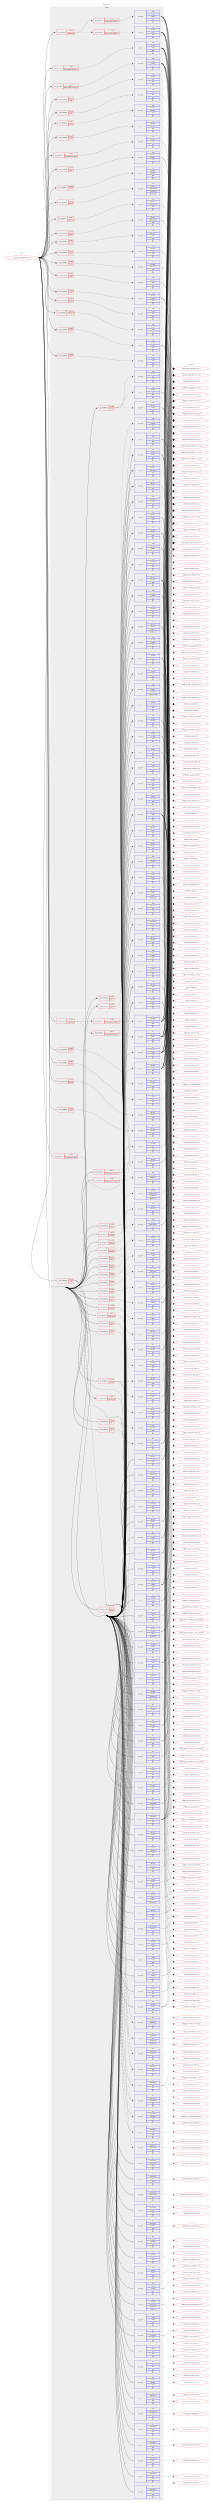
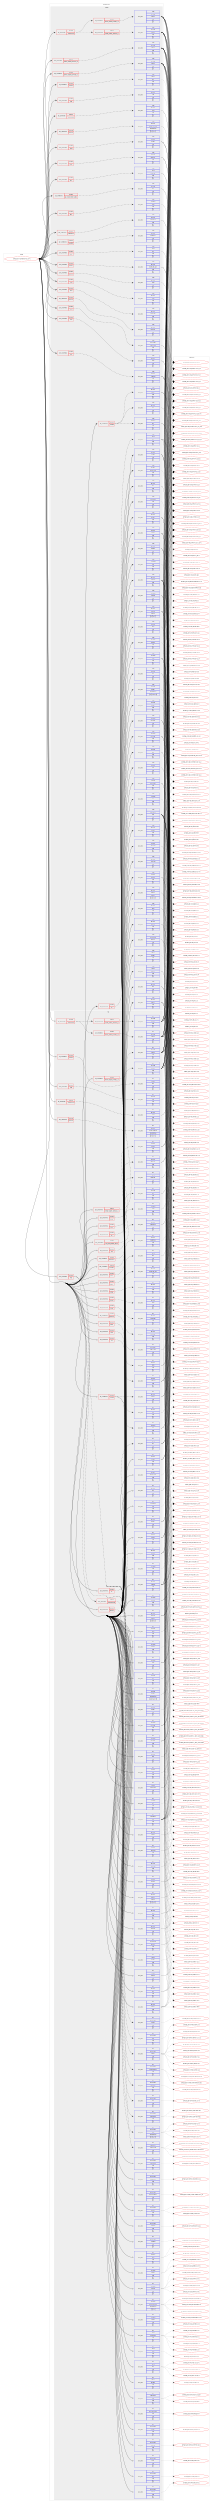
node "portage://net-misc/curl-8.8.0-r1": added
